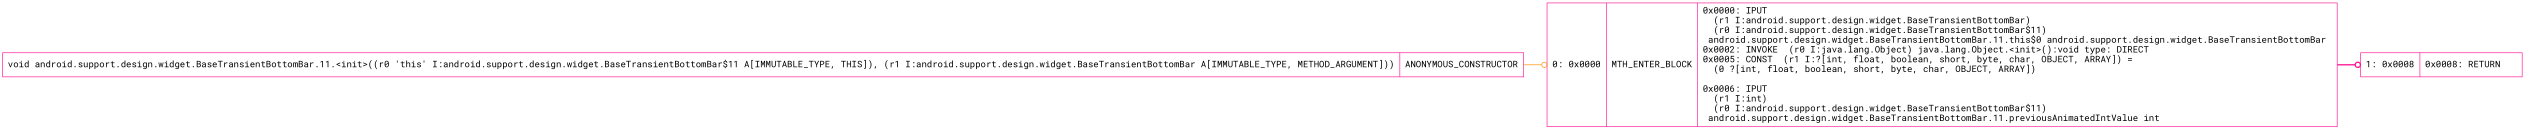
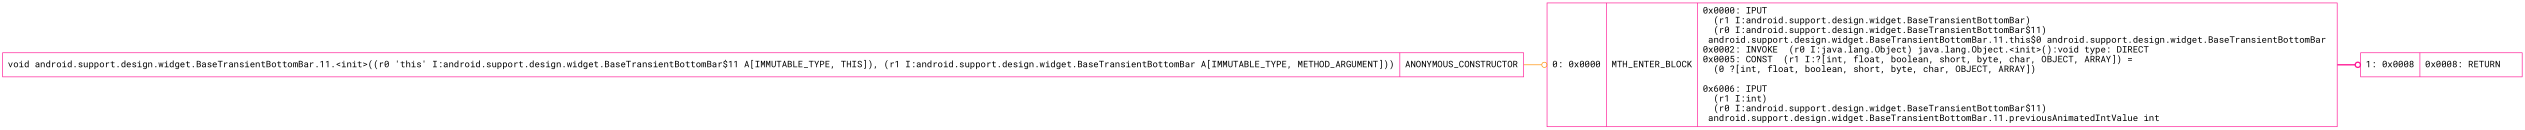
node "0: 0x0000": text "0x0006: IPUT" -> "0x6006: IPUT"
